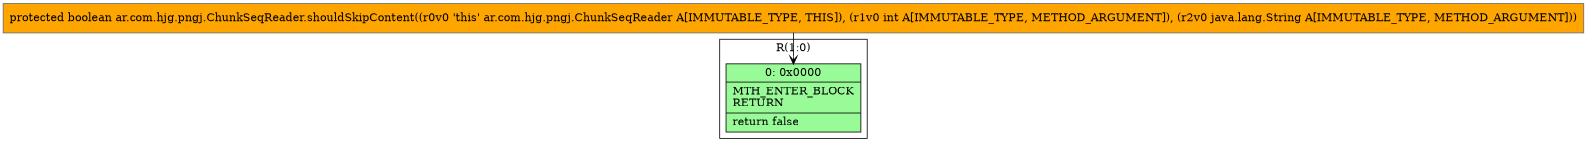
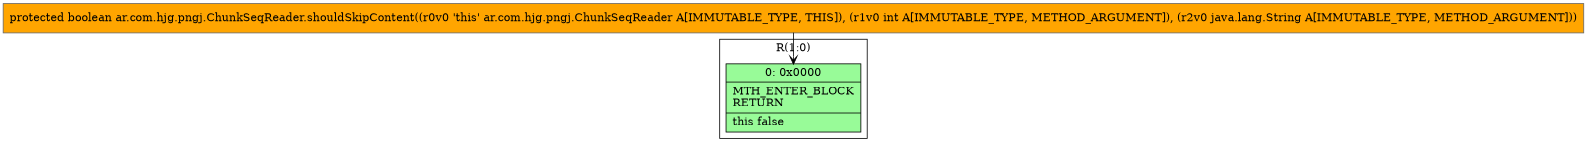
node "0: 0x0000": text "return false" -> "this false"
